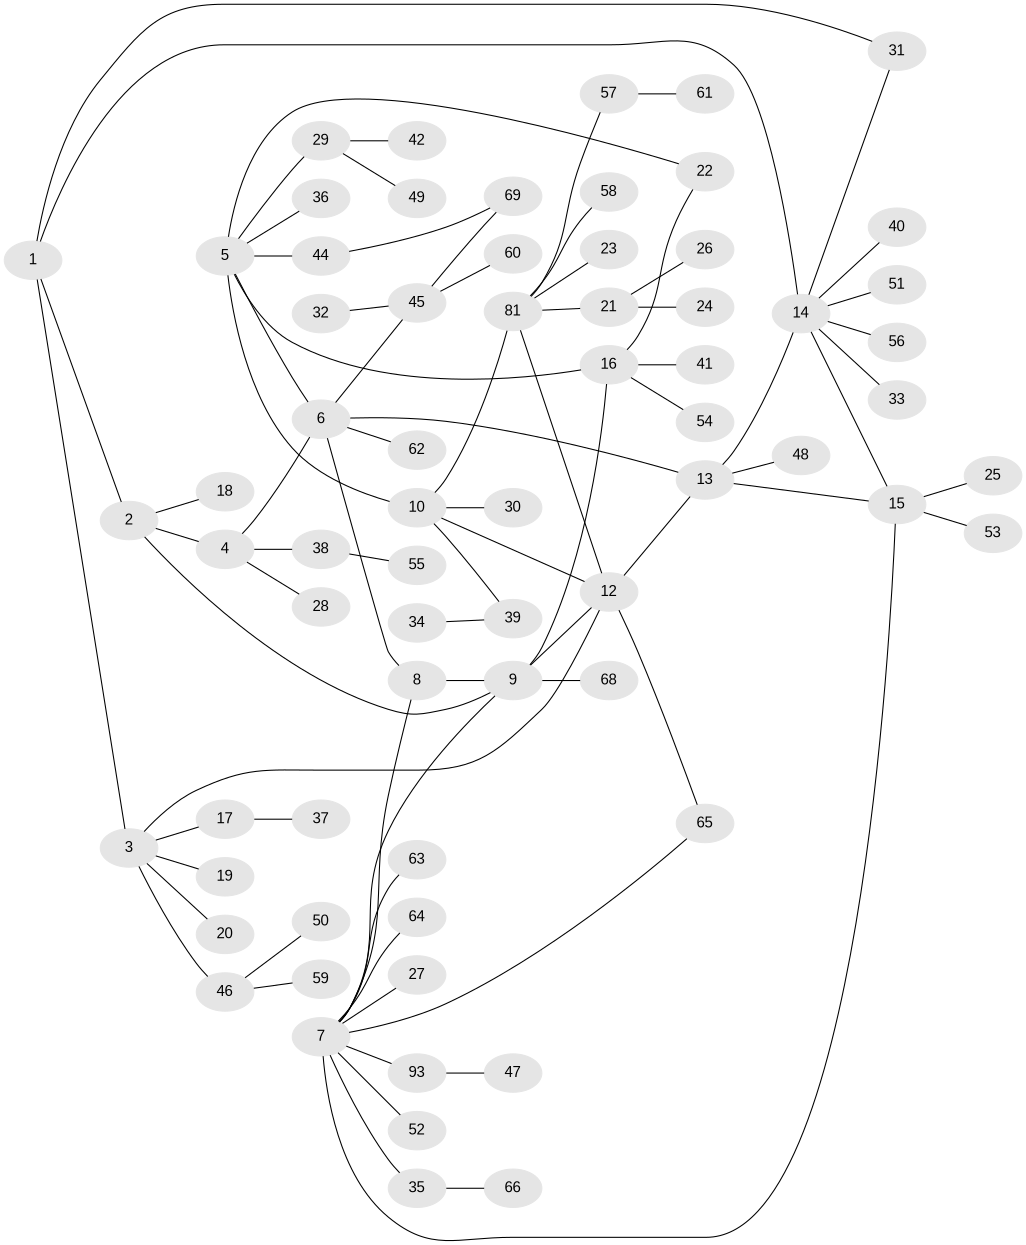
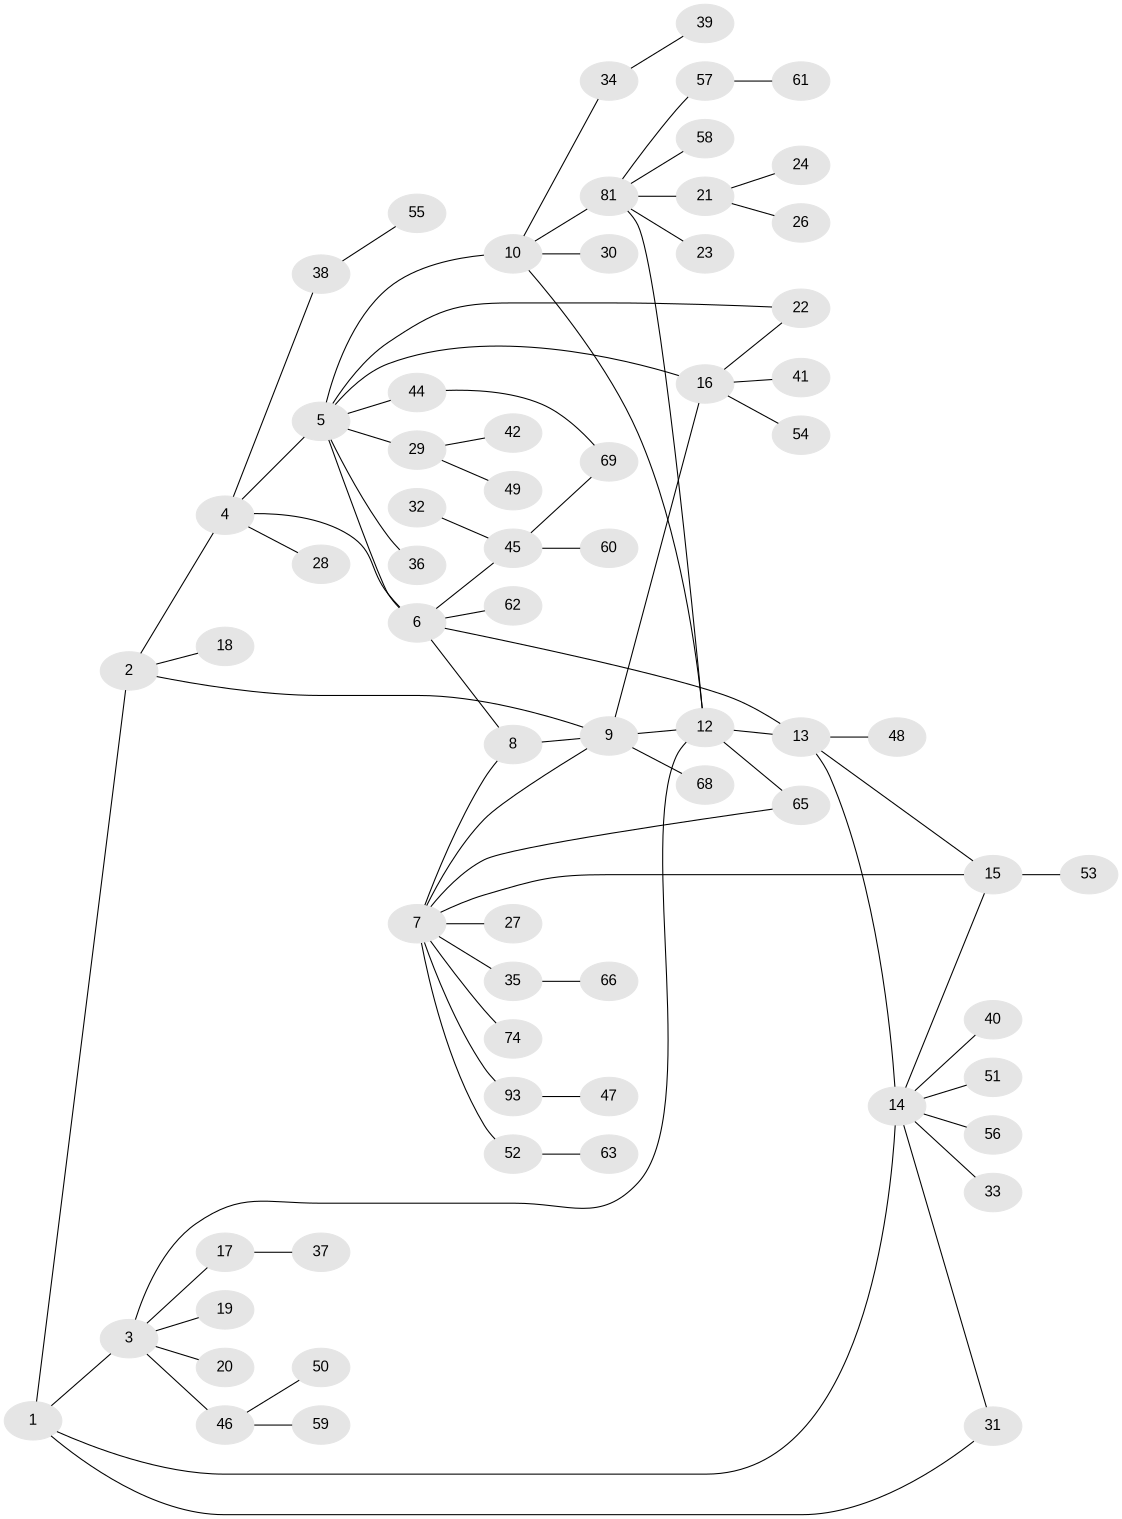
edge "5" -- "4": added
node "25": removed
edge "10" -- "39": now "10" -- "34"
node "64": label "64" -> "74"
edge "63" -- "7": now "63" -- "52"
